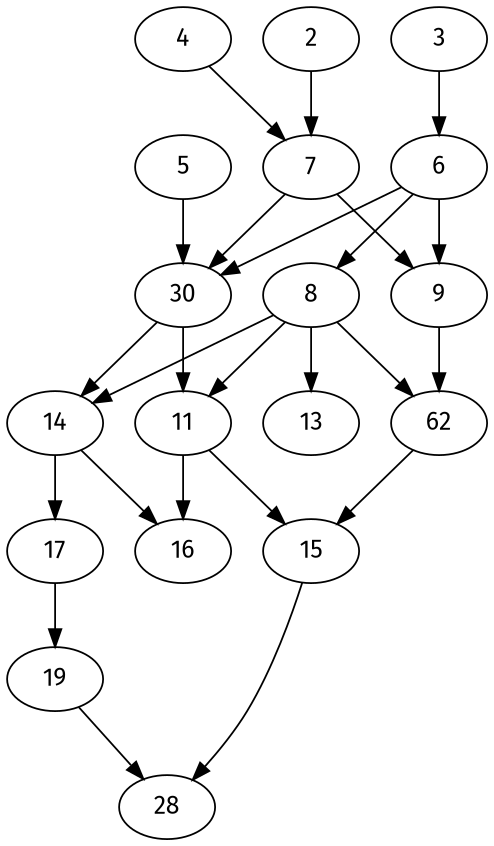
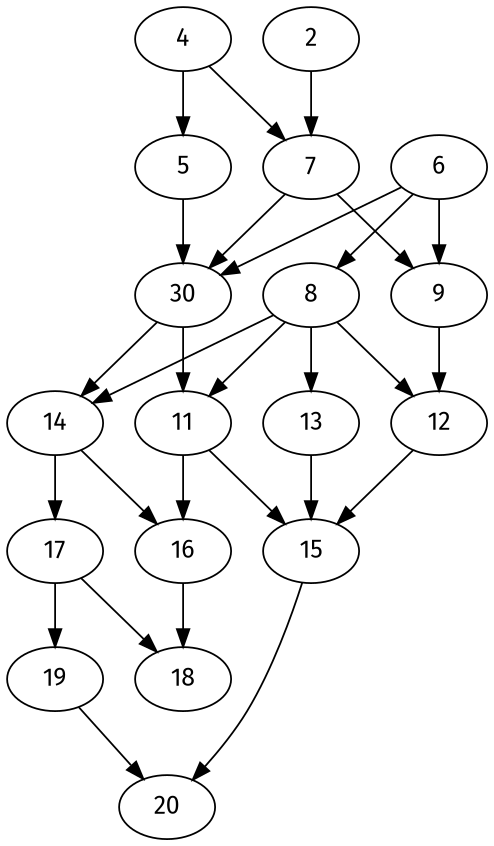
node "3": removed
edge "4" -> "5": added
node "62": label "62" -> "12"
edge "13" -> "15": added
node "18": added
node "28": label "28" -> "20"
